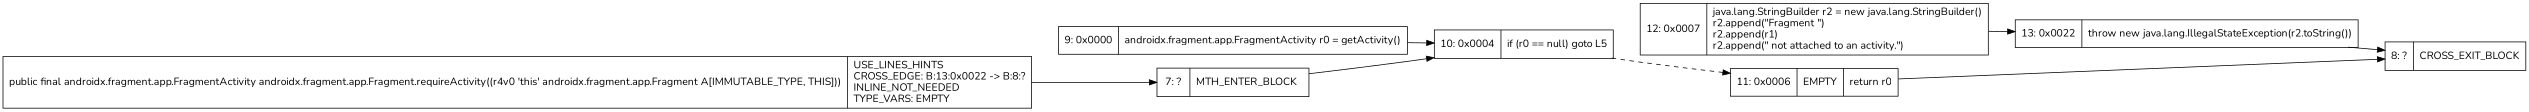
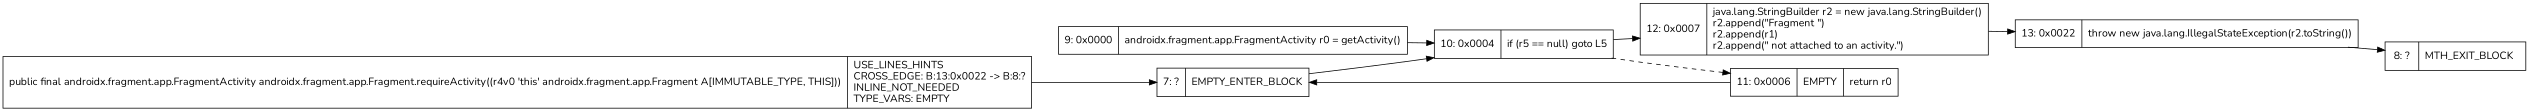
edge "10: 0x0004" -> "12: 0x0007": added
node "10: 0x0004": text "if (r0 == null) goto L5" -> "if (r5 == null) goto L5"
node "8: ?": text "CROSS_EXIT_BLOCK" -> "MTH_EXIT_BLOCK"
edge "11: 0x0006" -> "8: ?": now "11: 0x0006" -> "7: ?"
node "7: ?": text "MTH_ENTER_BLOCK" -> "EMPTY_ENTER_BLOCK"
